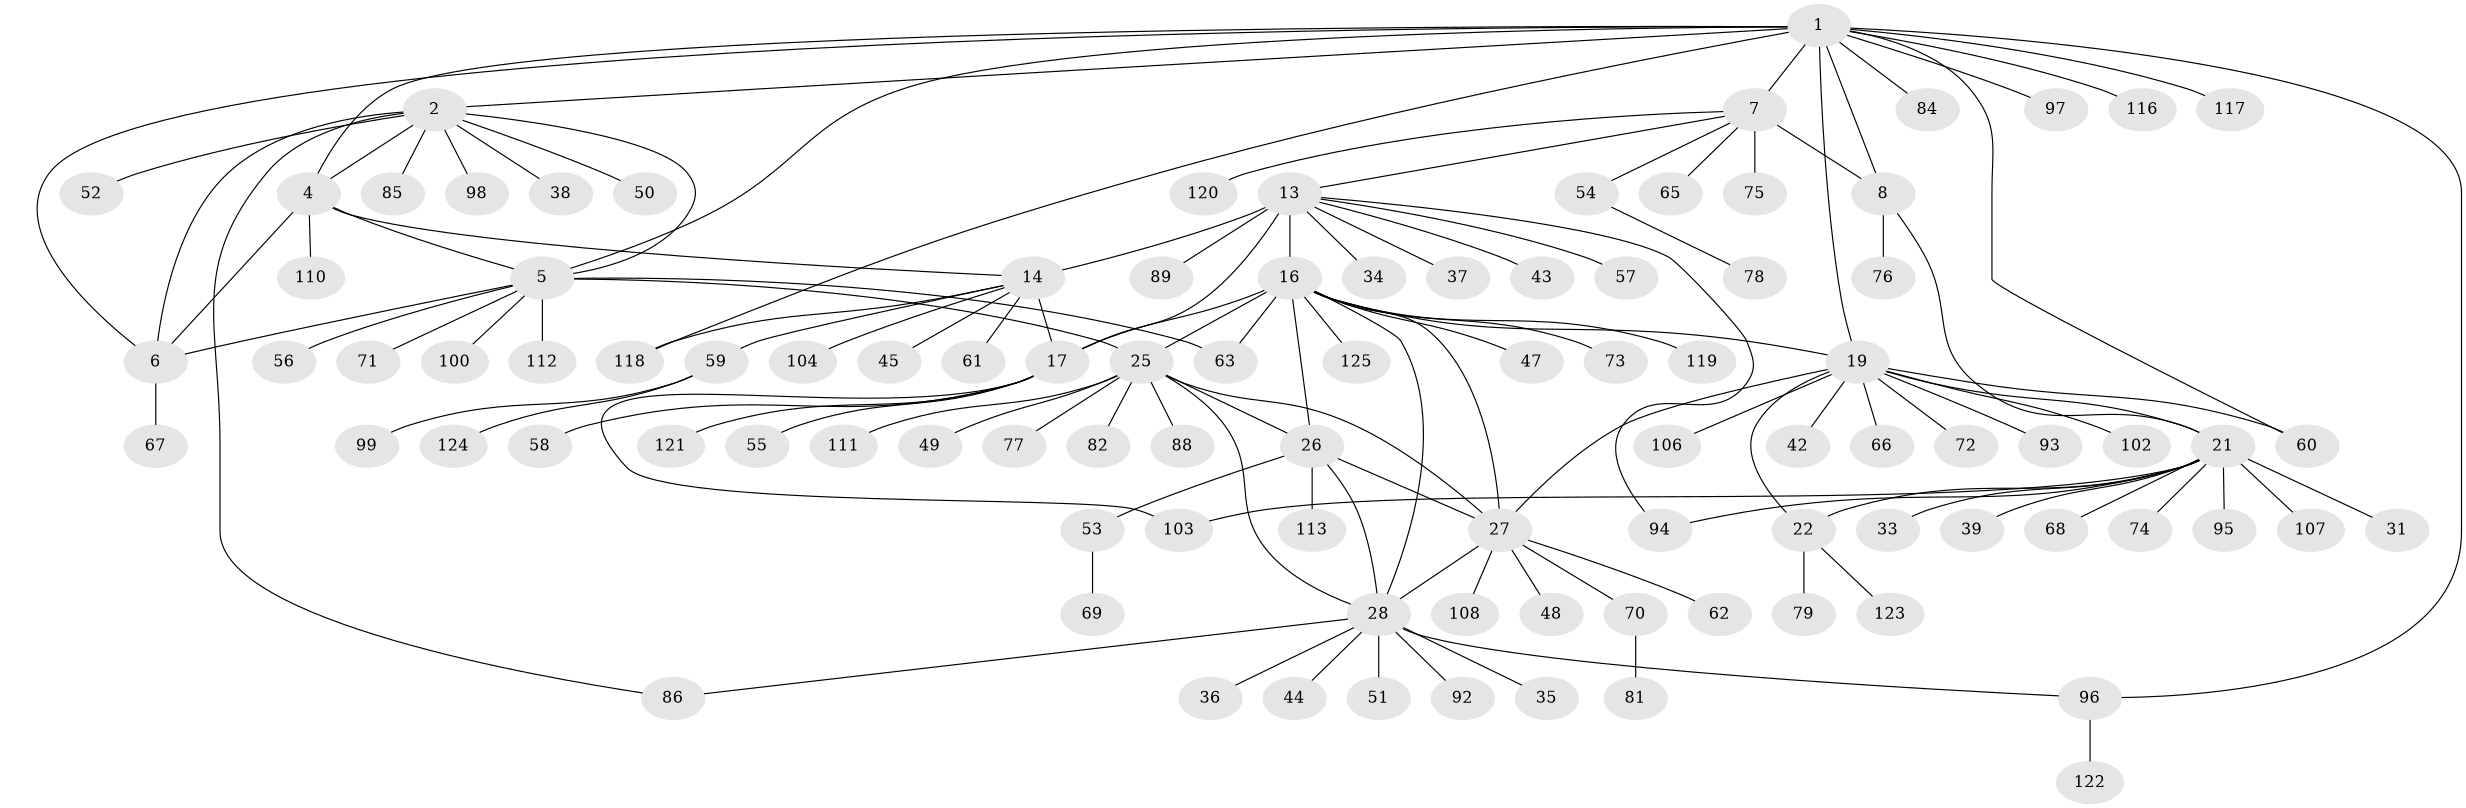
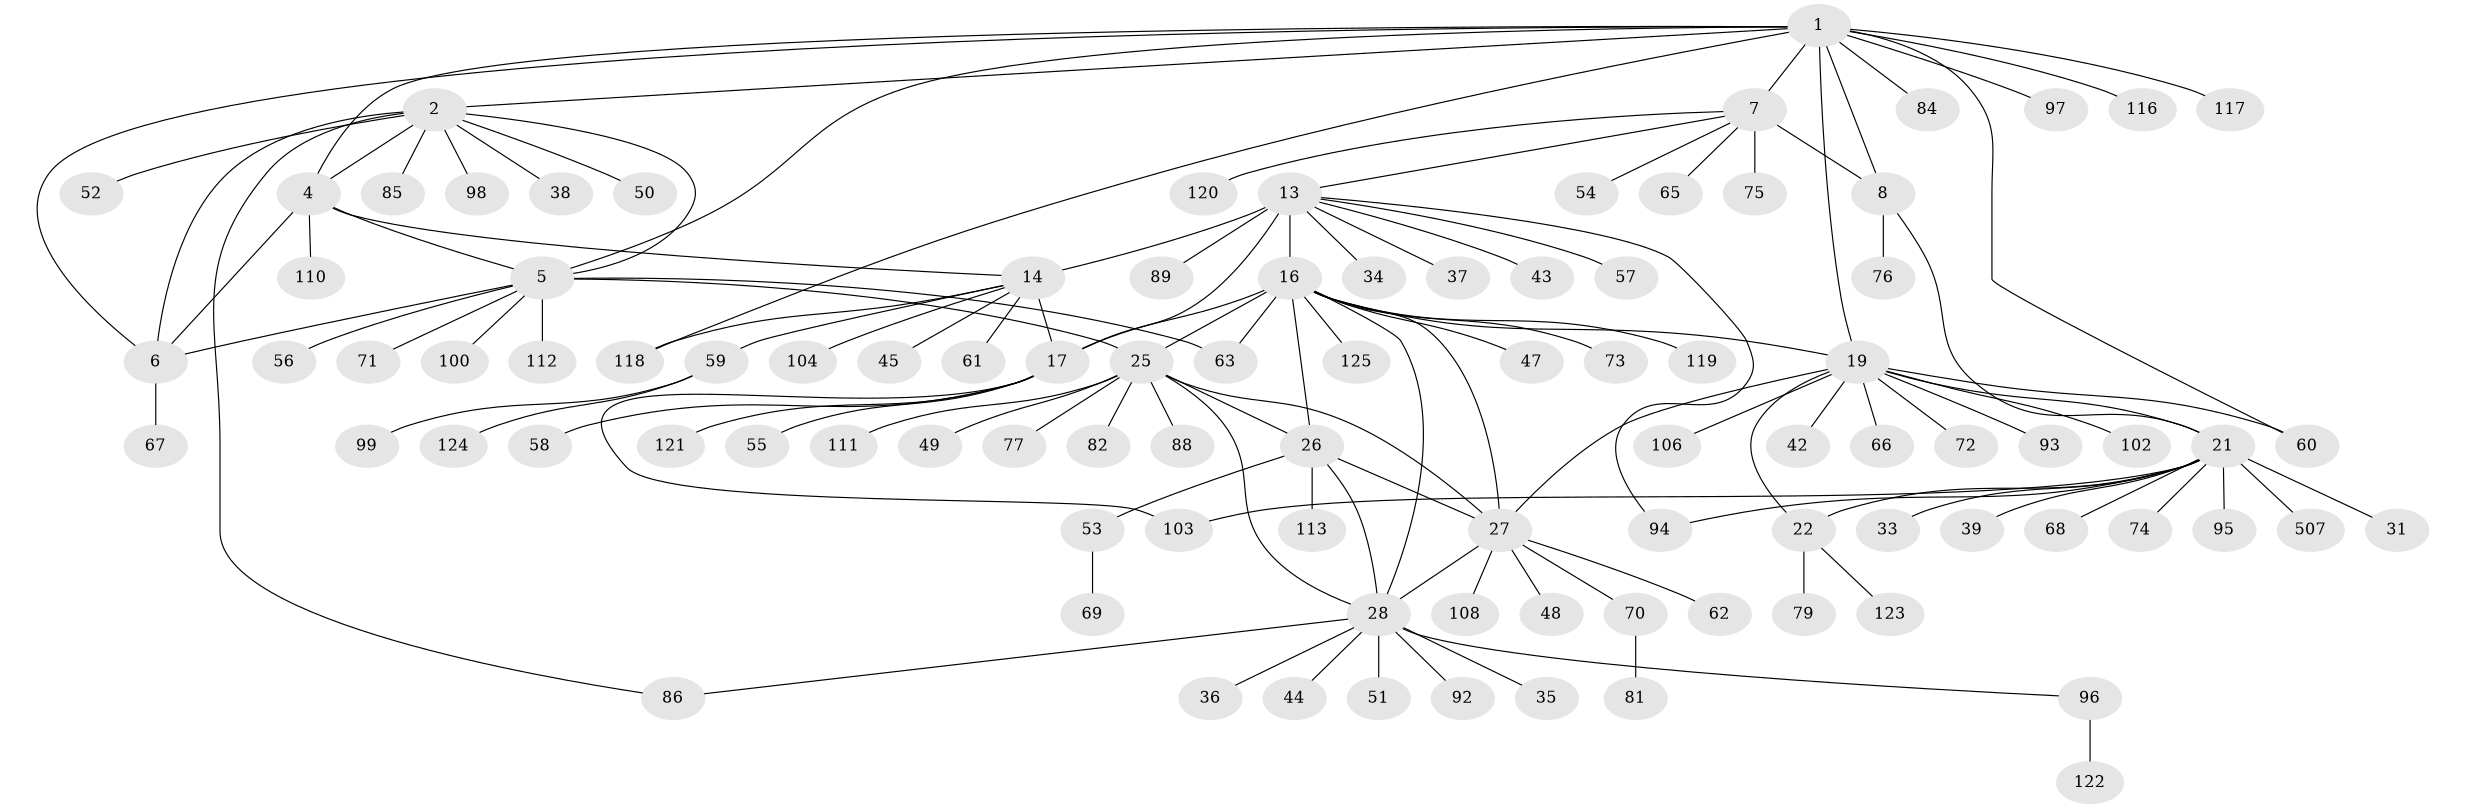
edge "1" -- "96": removed
node "78": removed
node "107": label "107" -> "507"
